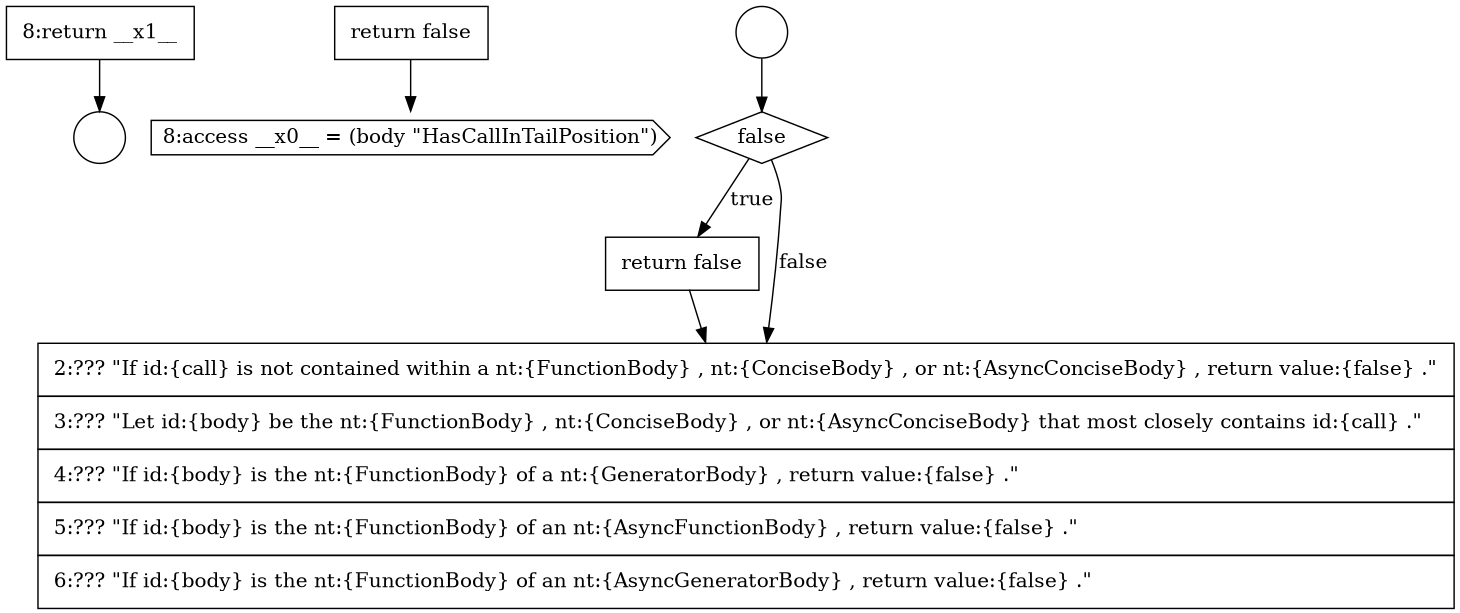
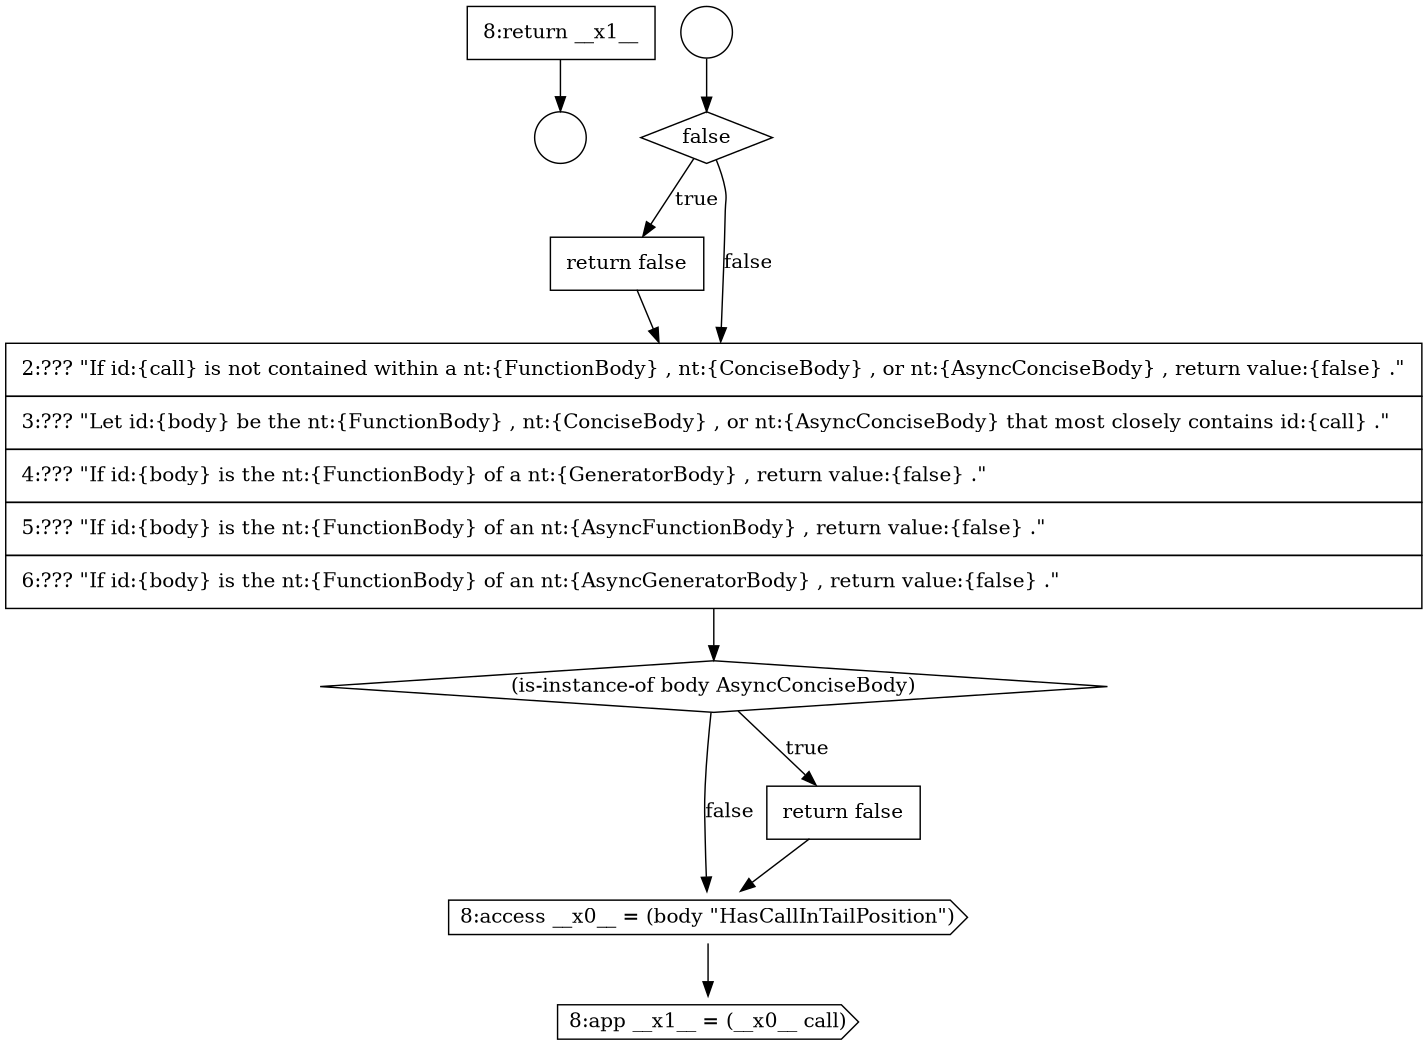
node "(is-instance-of body AsyncConciseBody)": added
node "8:app __x1__ = (__x0__ call)": added
